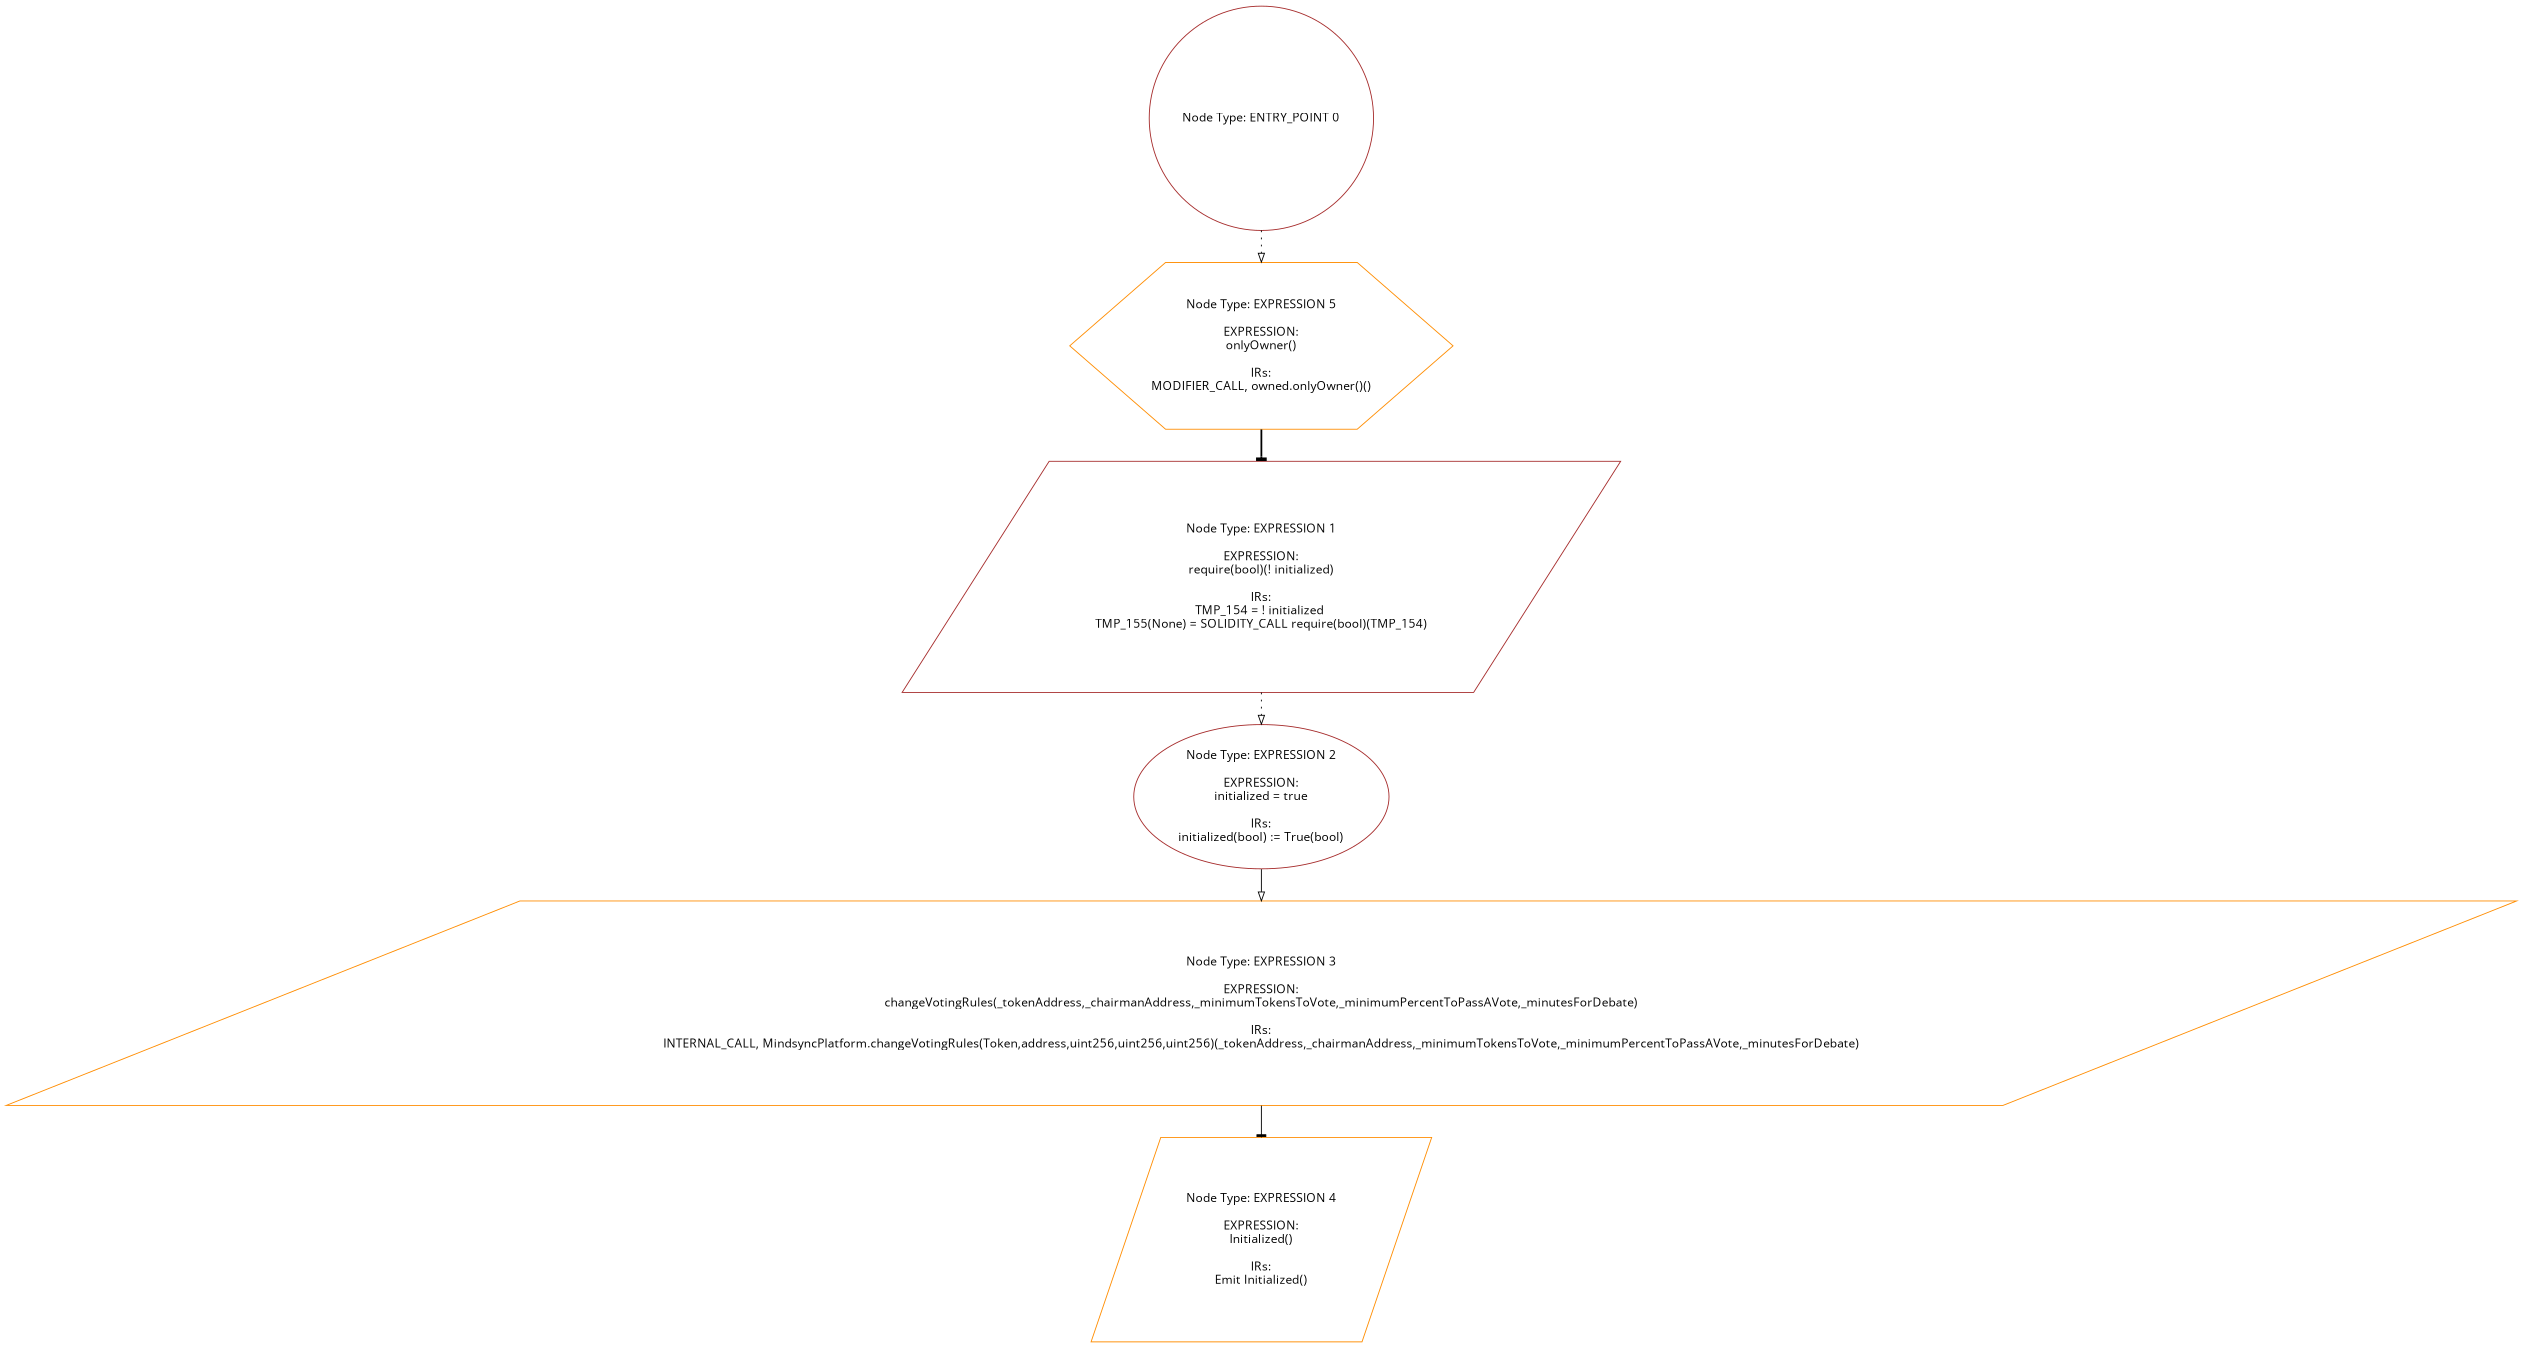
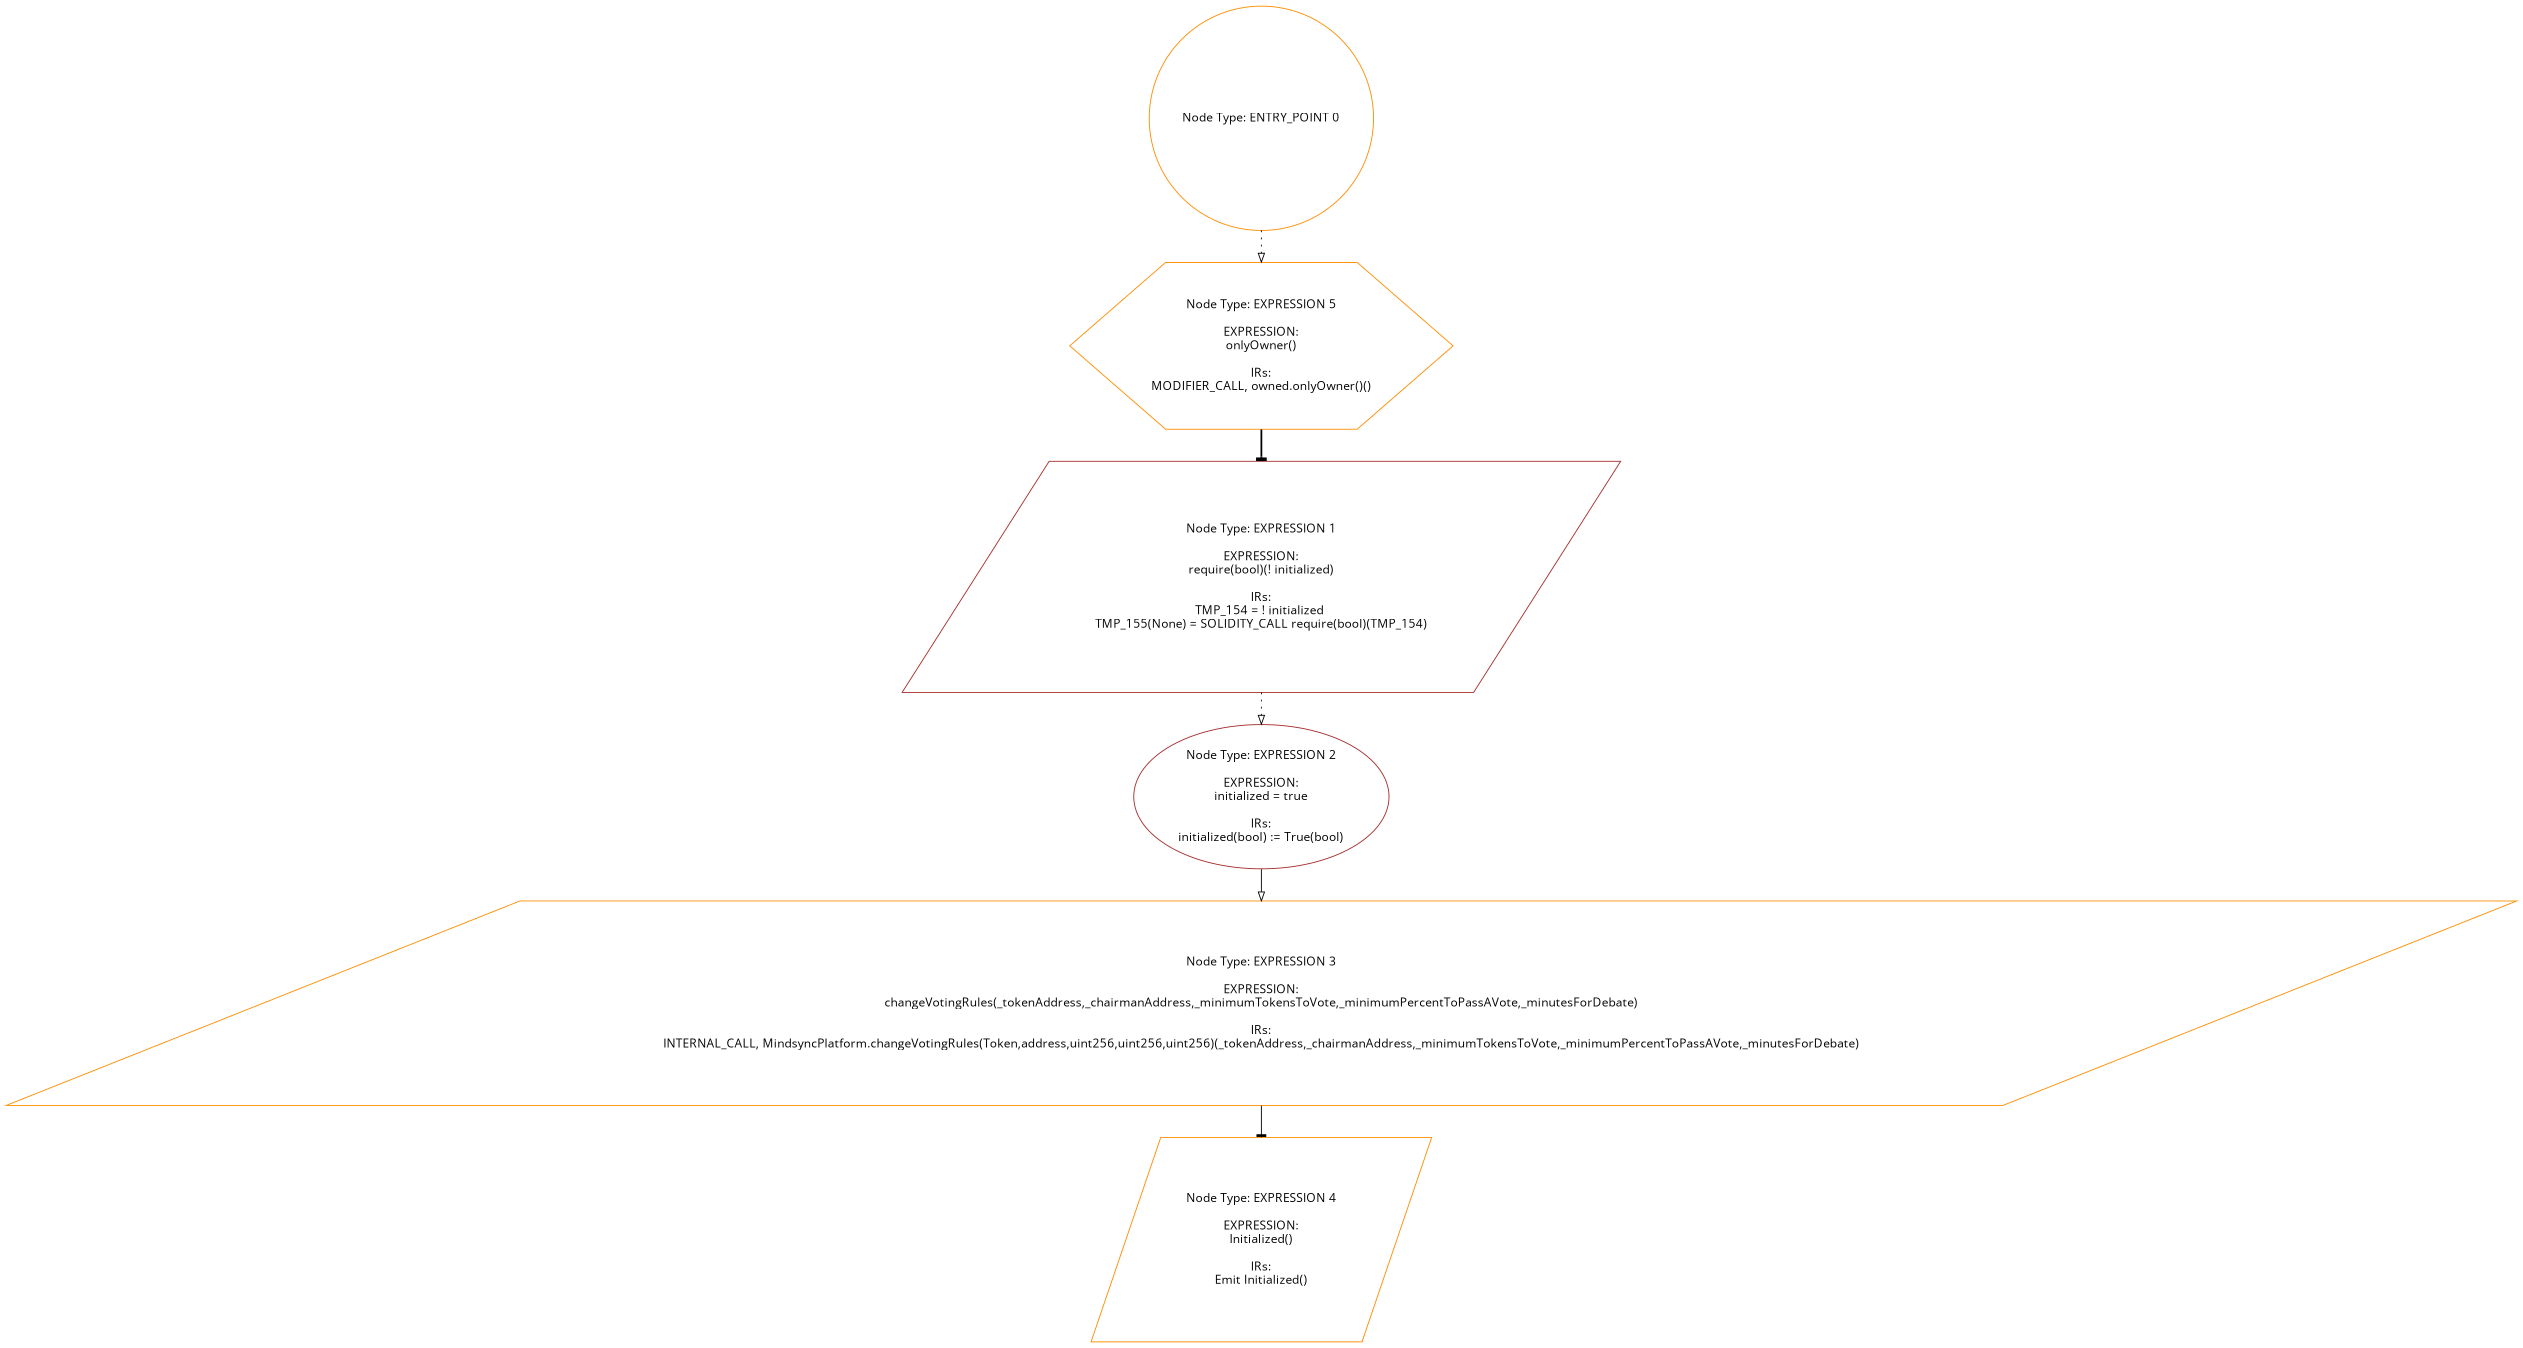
node "Node Type: ENTRY_POINT 0": color brown -> darkorange
